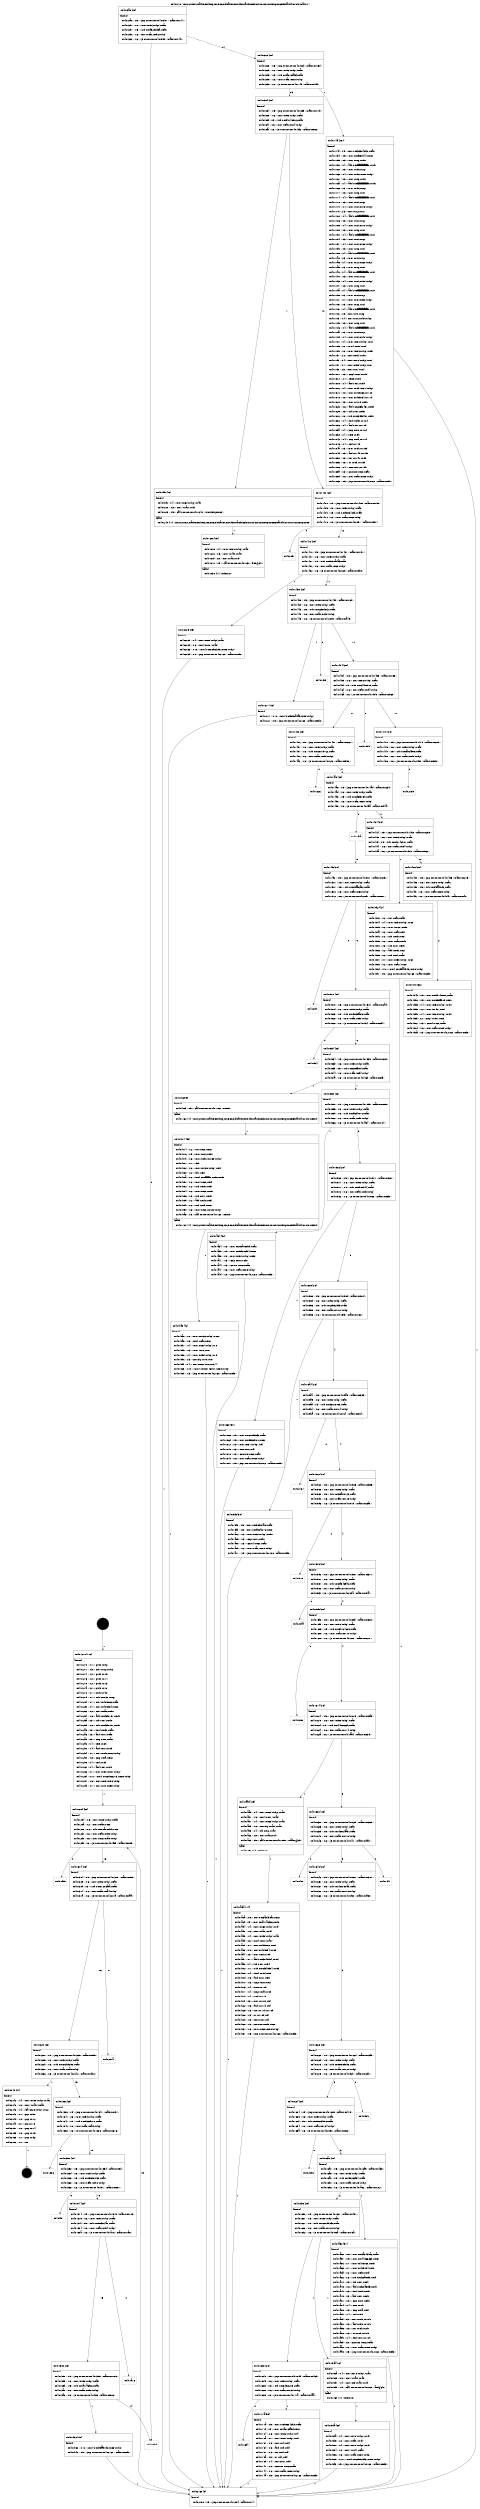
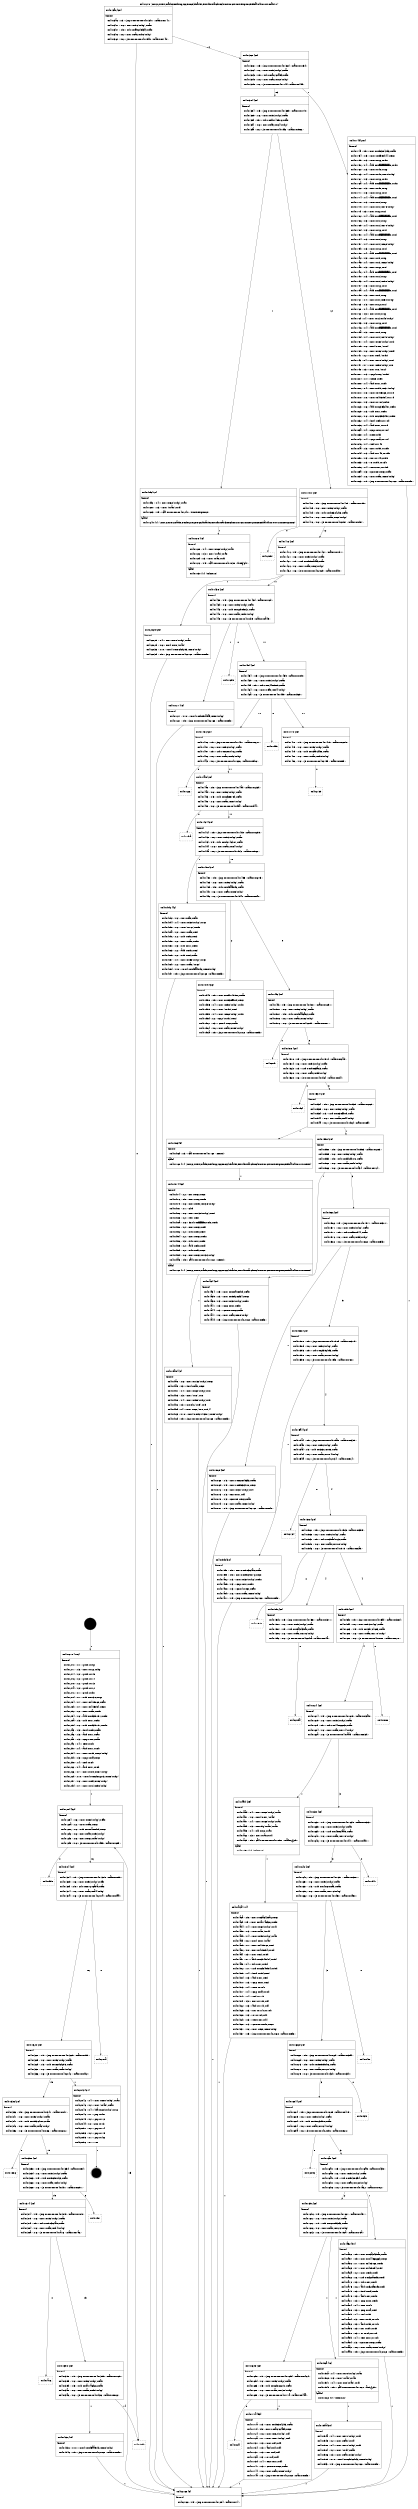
edge "0x401fba" -> "0x4014fc [28]": now "0x4014e0 [28]" -> "0x4014fc [28]"
edge "0x4015dc [28]" -> "0x4015f8 [28]": now "0x4015c0 [28]" -> "0x4015f8 [28]"
edge "0x401630 [28]" -> "0x401d50": now "0x40164c [28]" -> "0x401d50"
